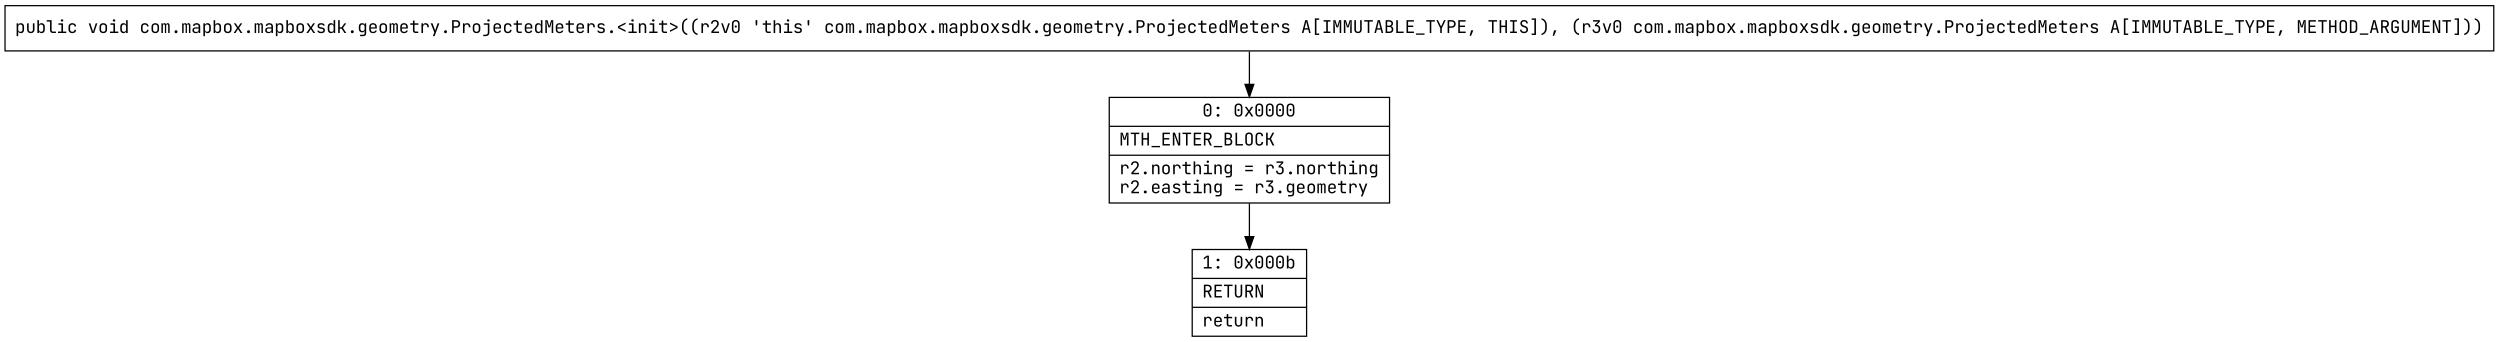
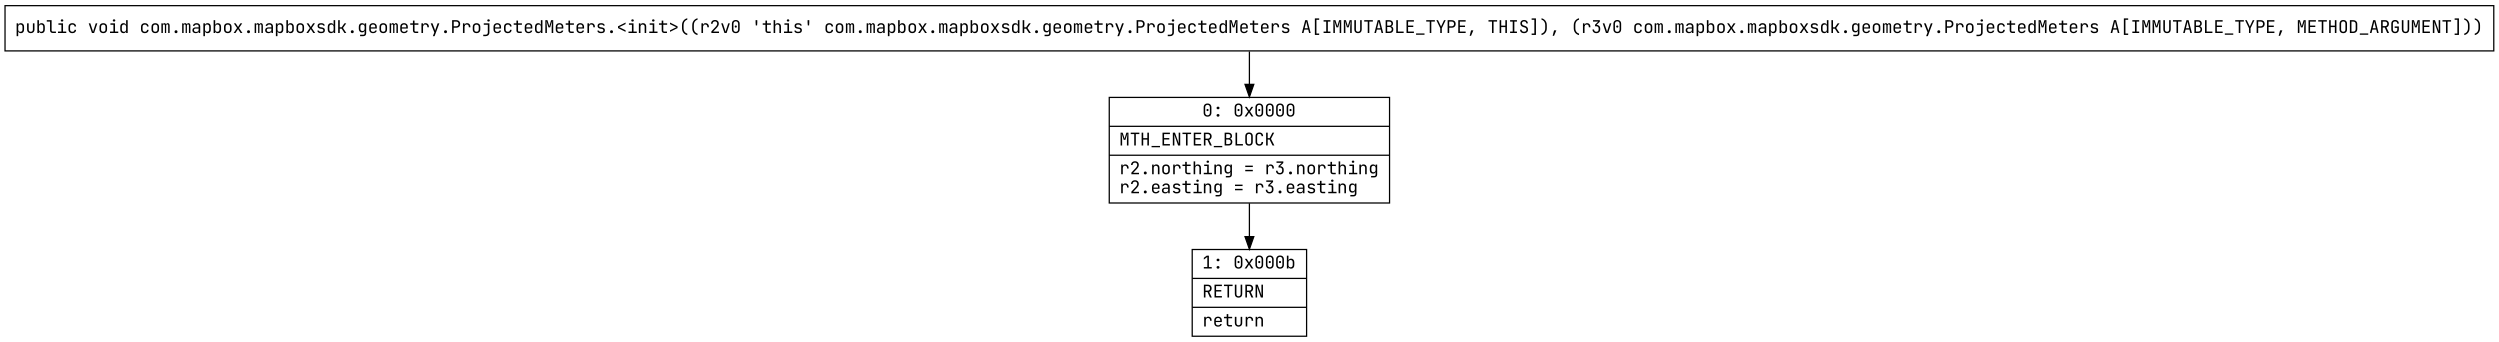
node "0: 0x0000": text "r2.easting = r3.geometry" -> "r2.easting = r3.easting"
